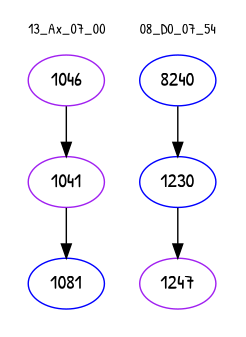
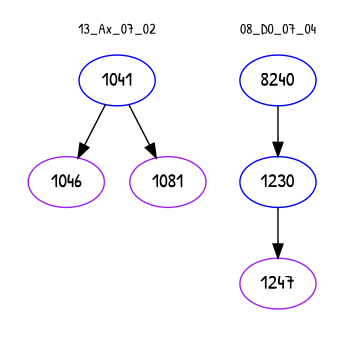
cluster "13_Ax_07_00": label "13_Ax_07_00" -> "13_Ax_07_02"
cluster "08_D0_07_54": label "08_D0_07_54" -> "08_D0_07_04"
edge "1046" -> "1041": reversed
node "1041": color purple -> blue
node "1081": color blue -> purple
